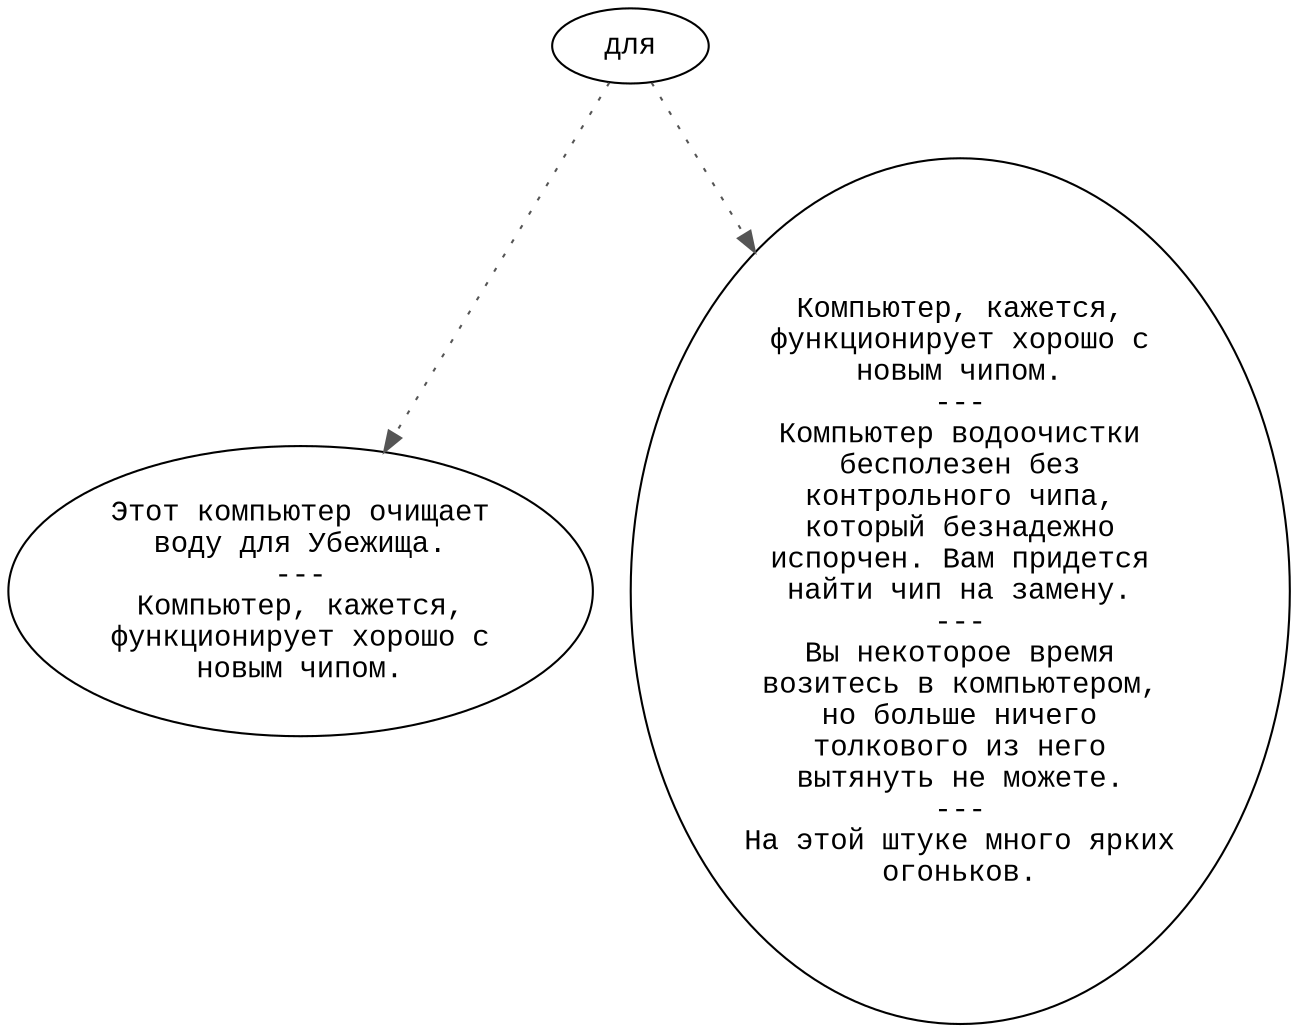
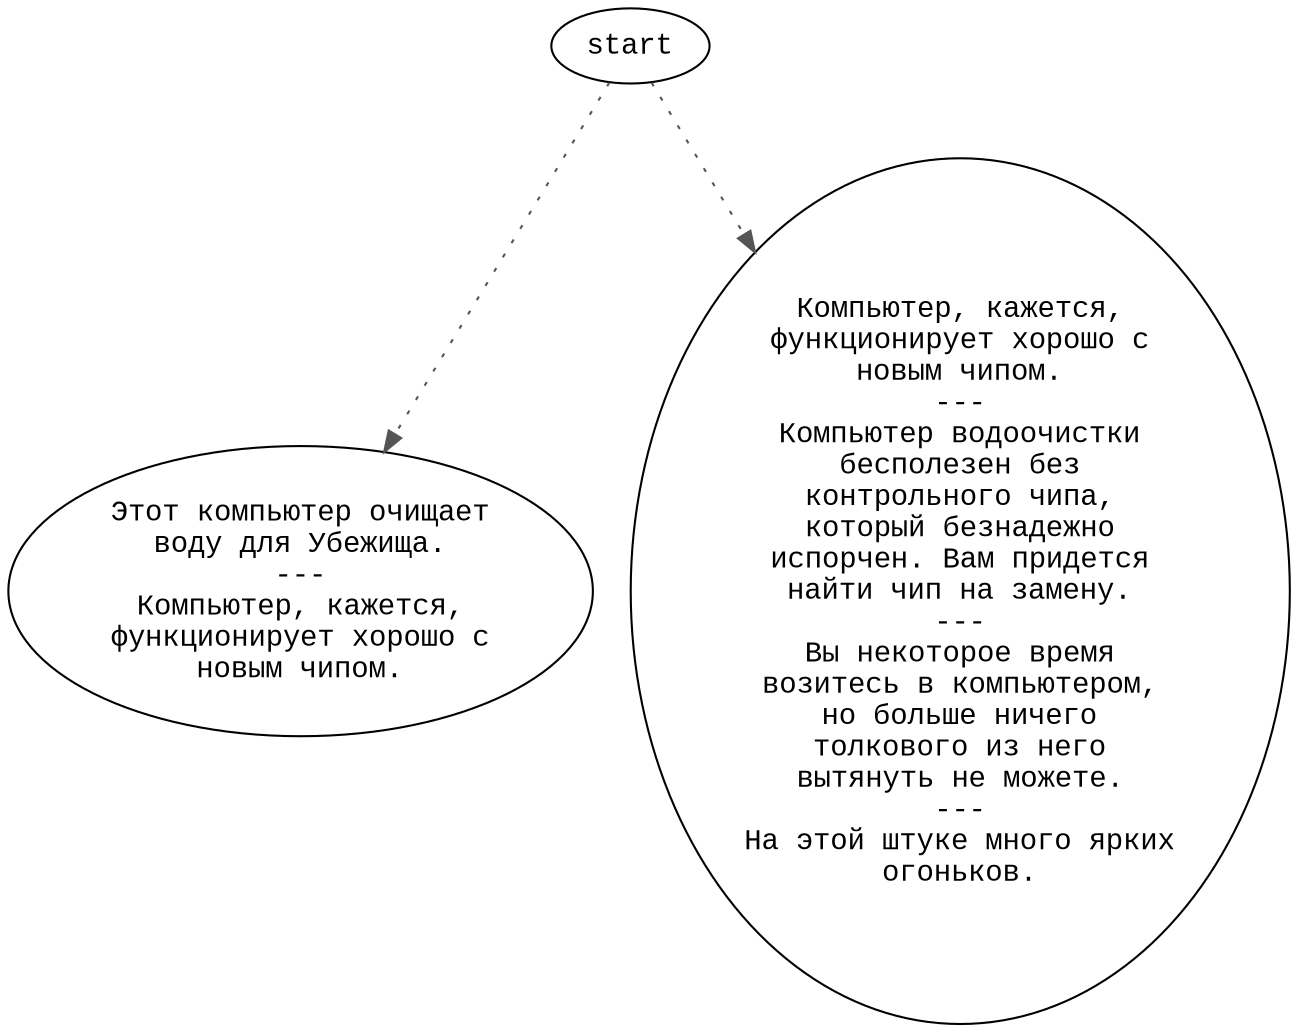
node "для": label "для" -> "start"
